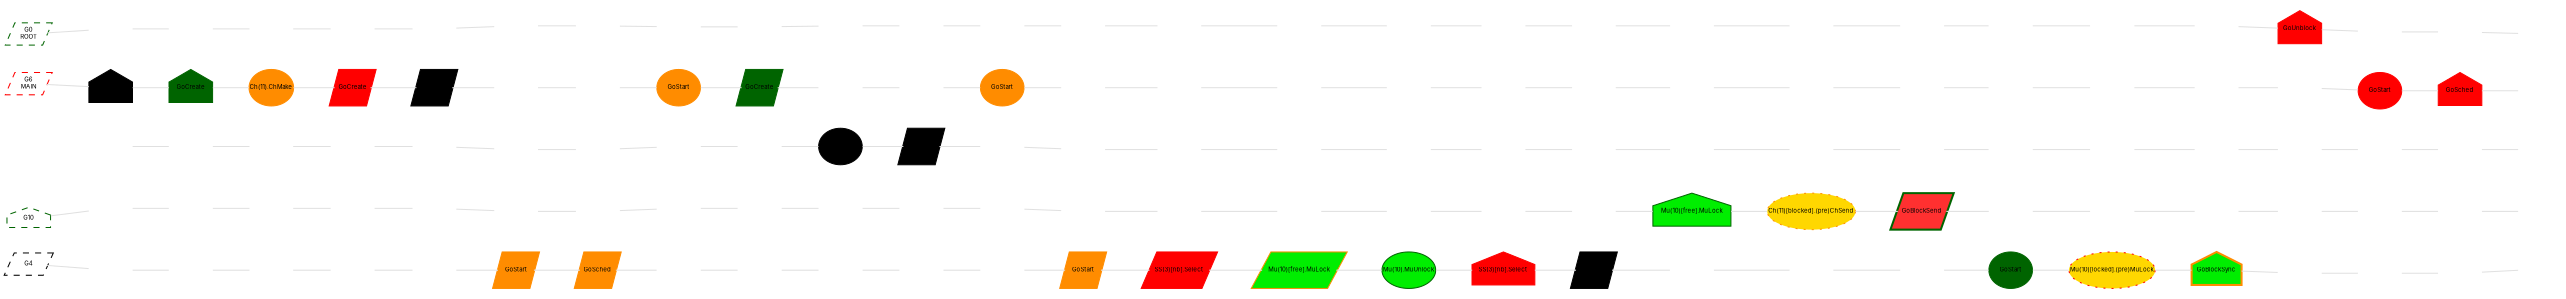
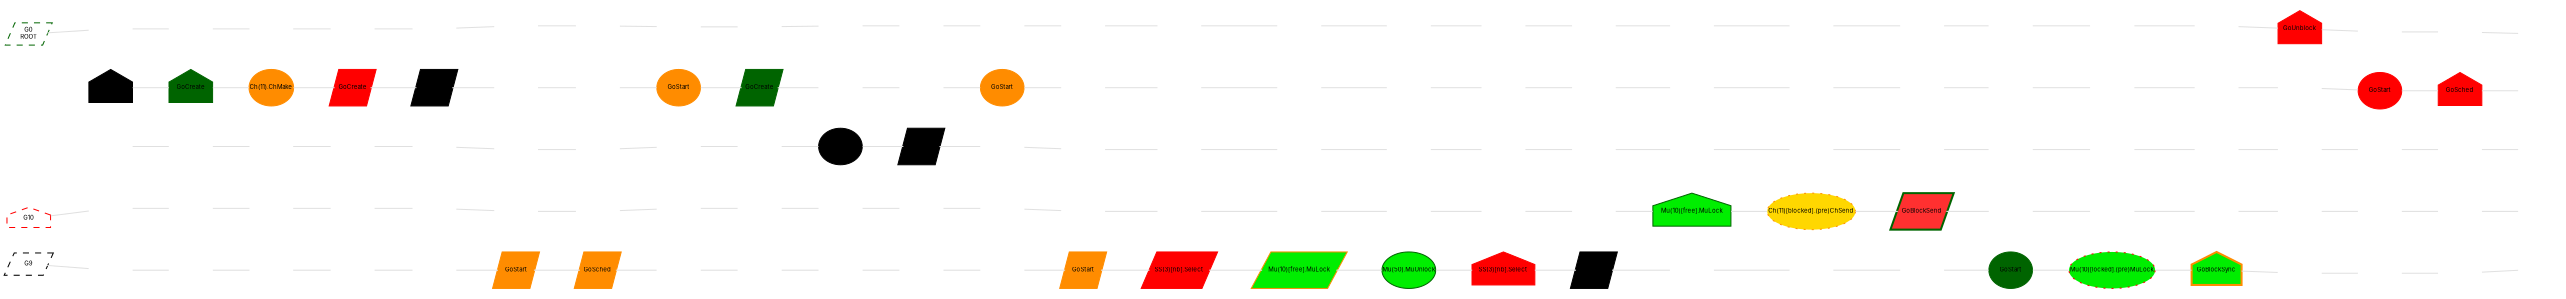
node "G6 MAIN": removed
node "G10": color darkgreen -> red
node "G4": label "G4" -> "G9"
node "Mu(10).MuUnlock": label "Mu(10).MuUnlock" -> "Mu(50).MuUnlock"
node "Mu(10)[locked].(pre)MuLock": fillcolor gold -> green2
